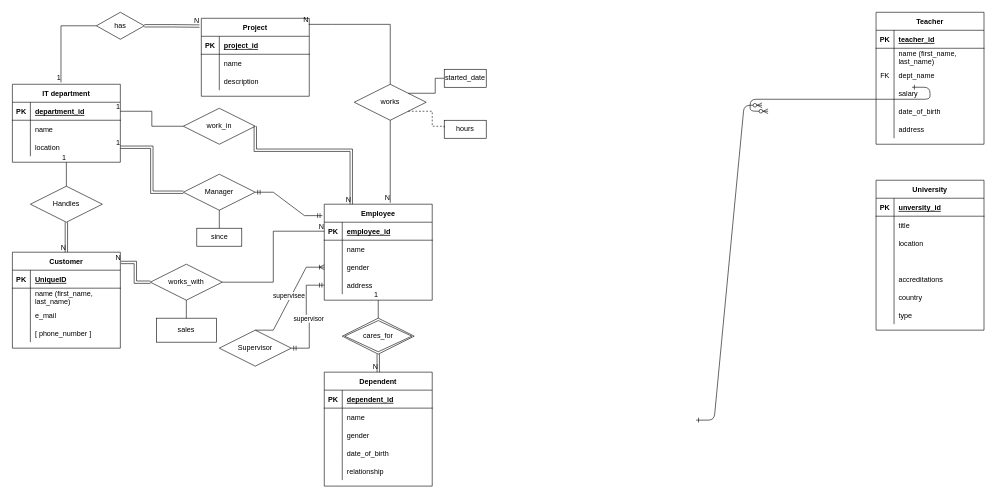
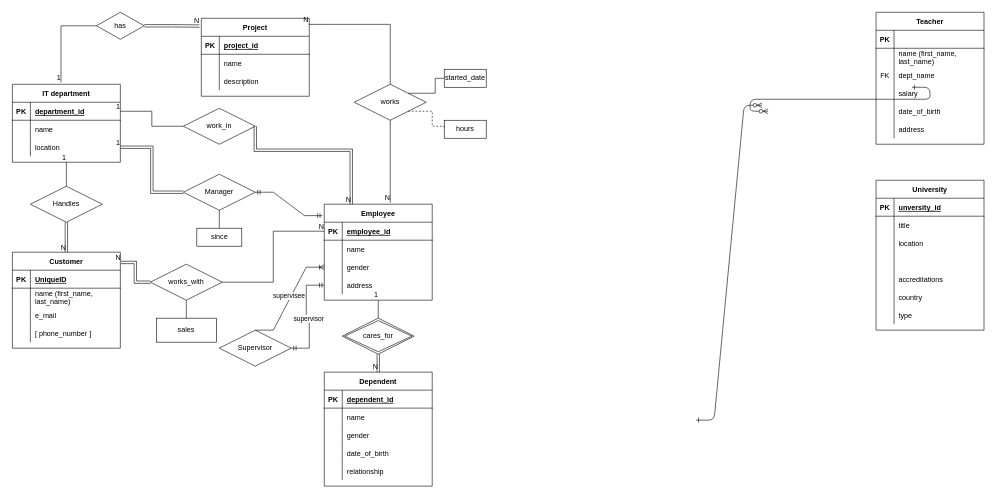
node "teacher_id": removed
